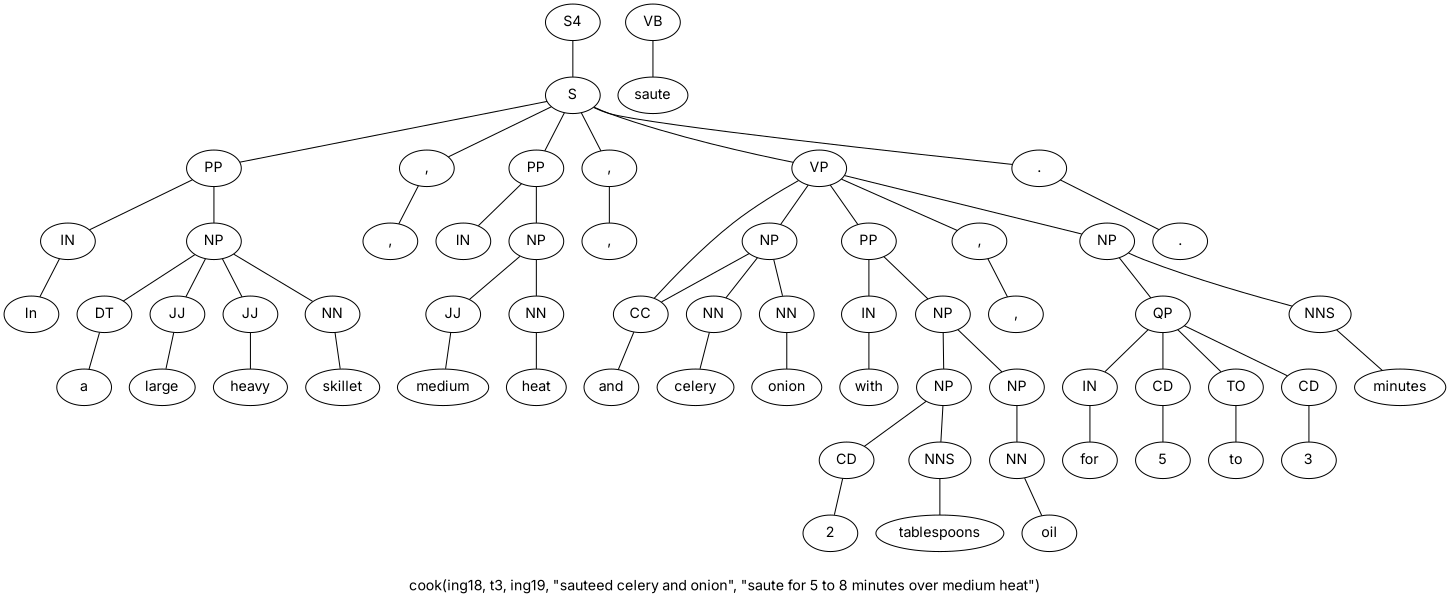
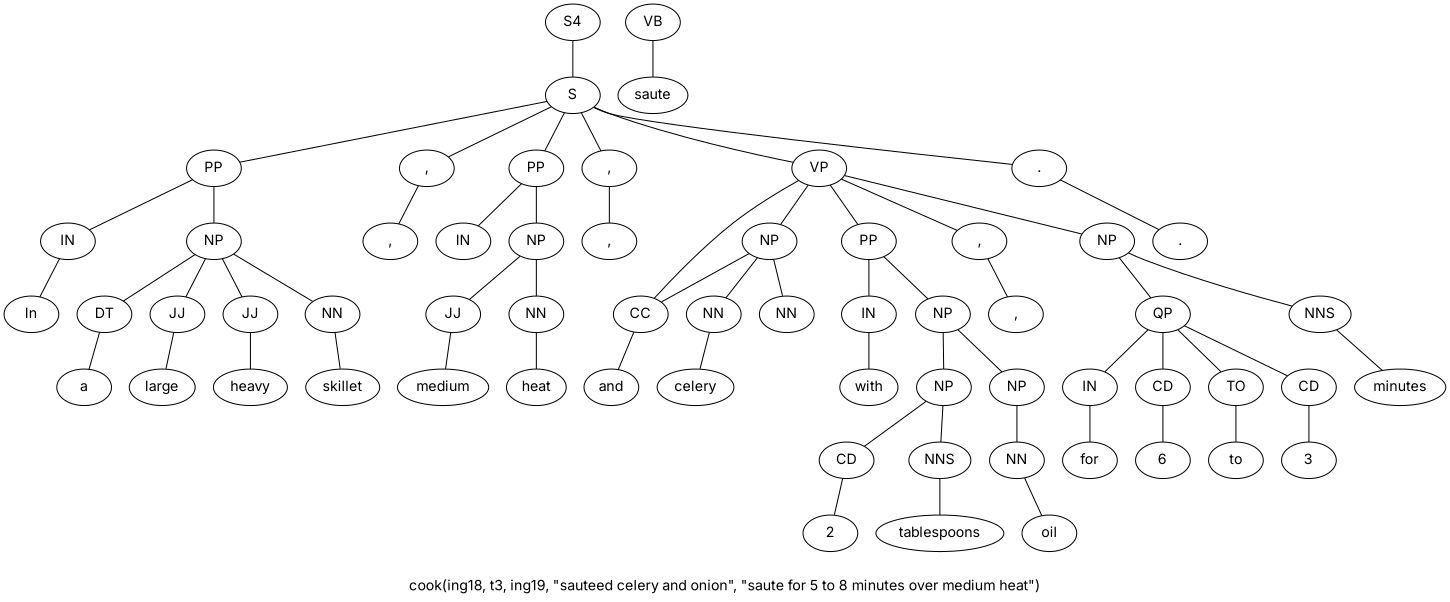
node "onion": removed
node "5": label "5" -> "6"
